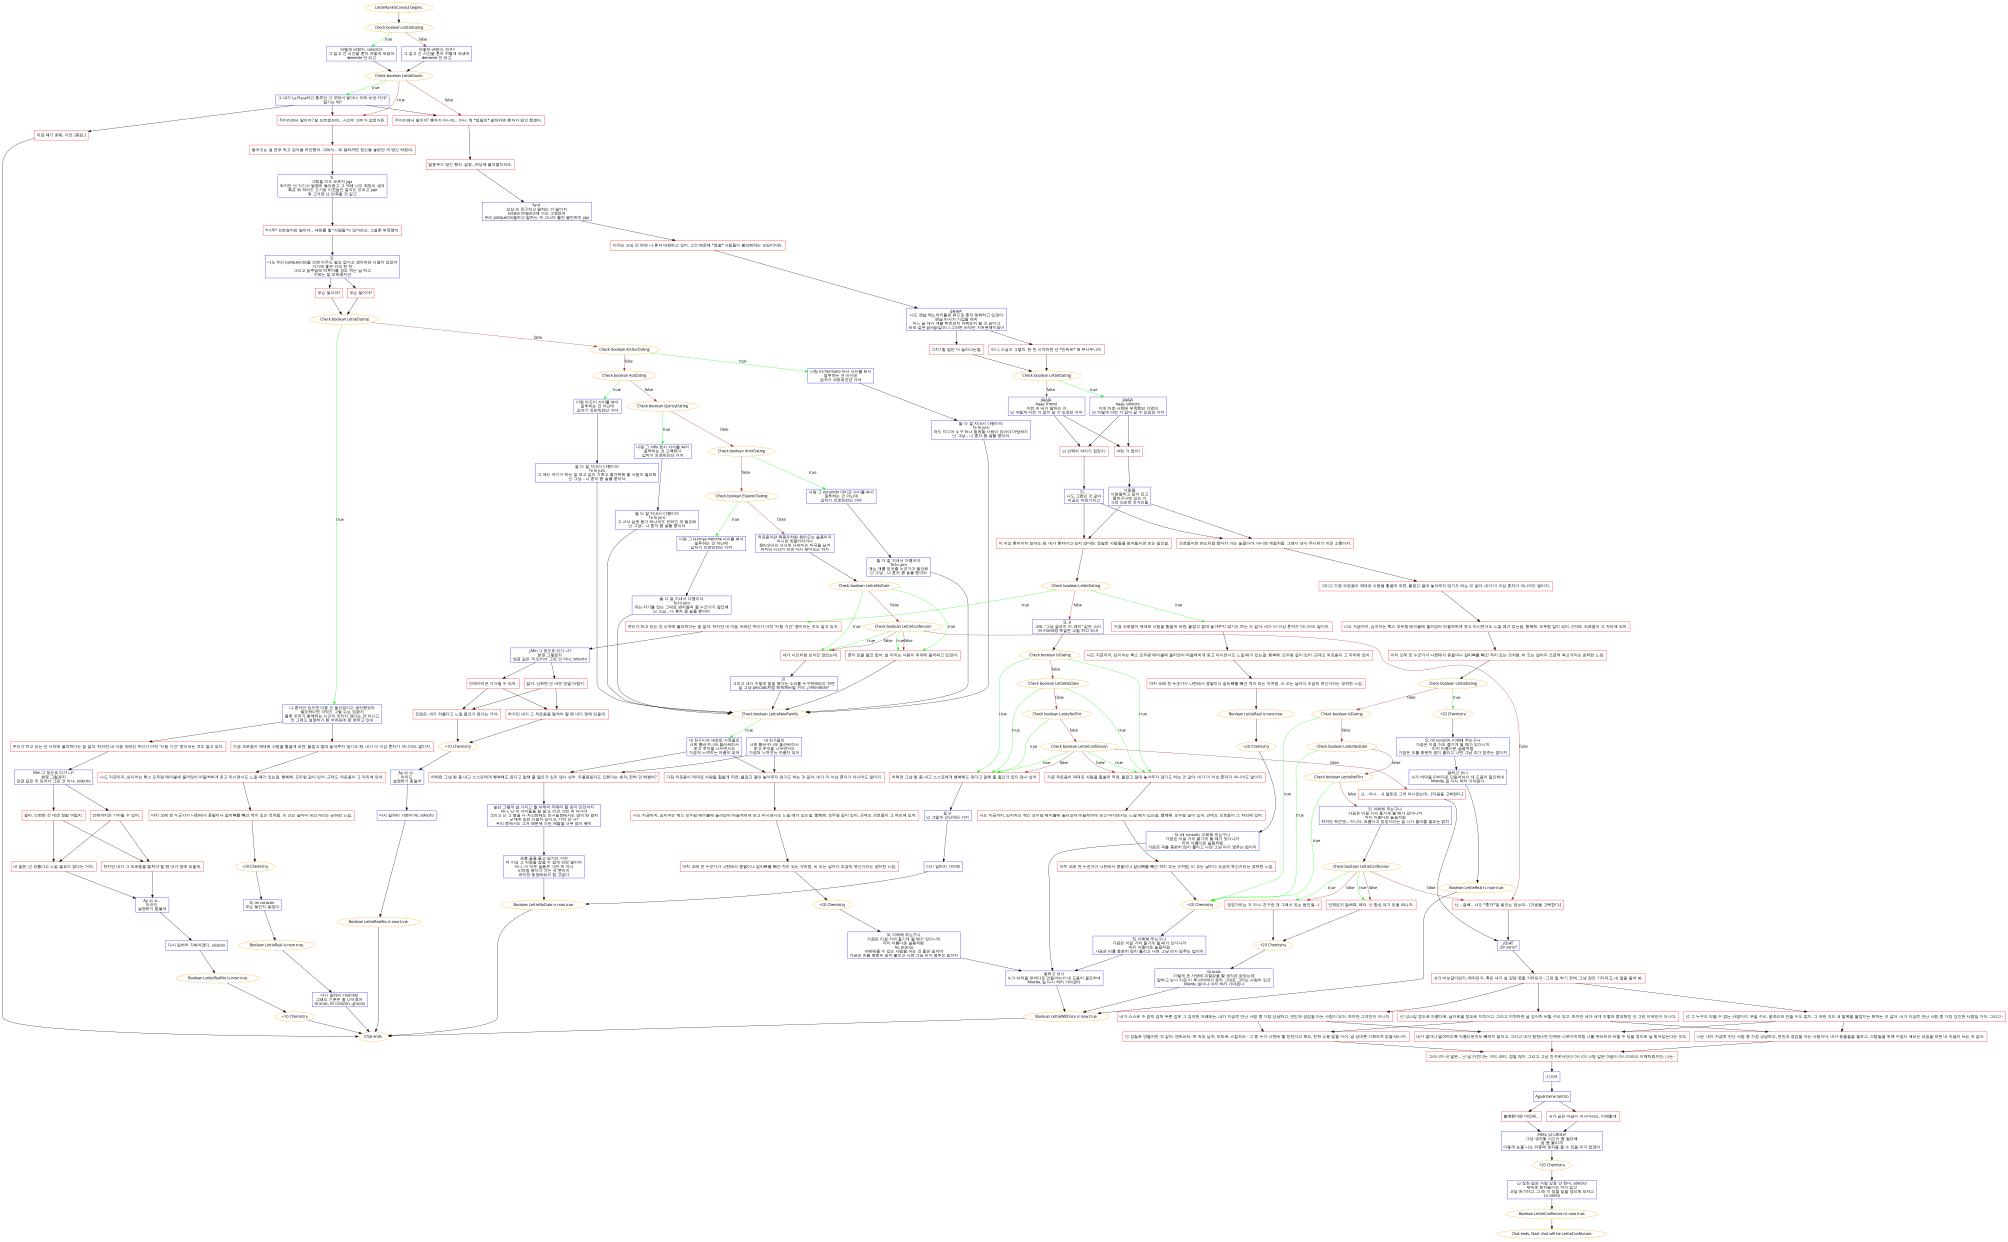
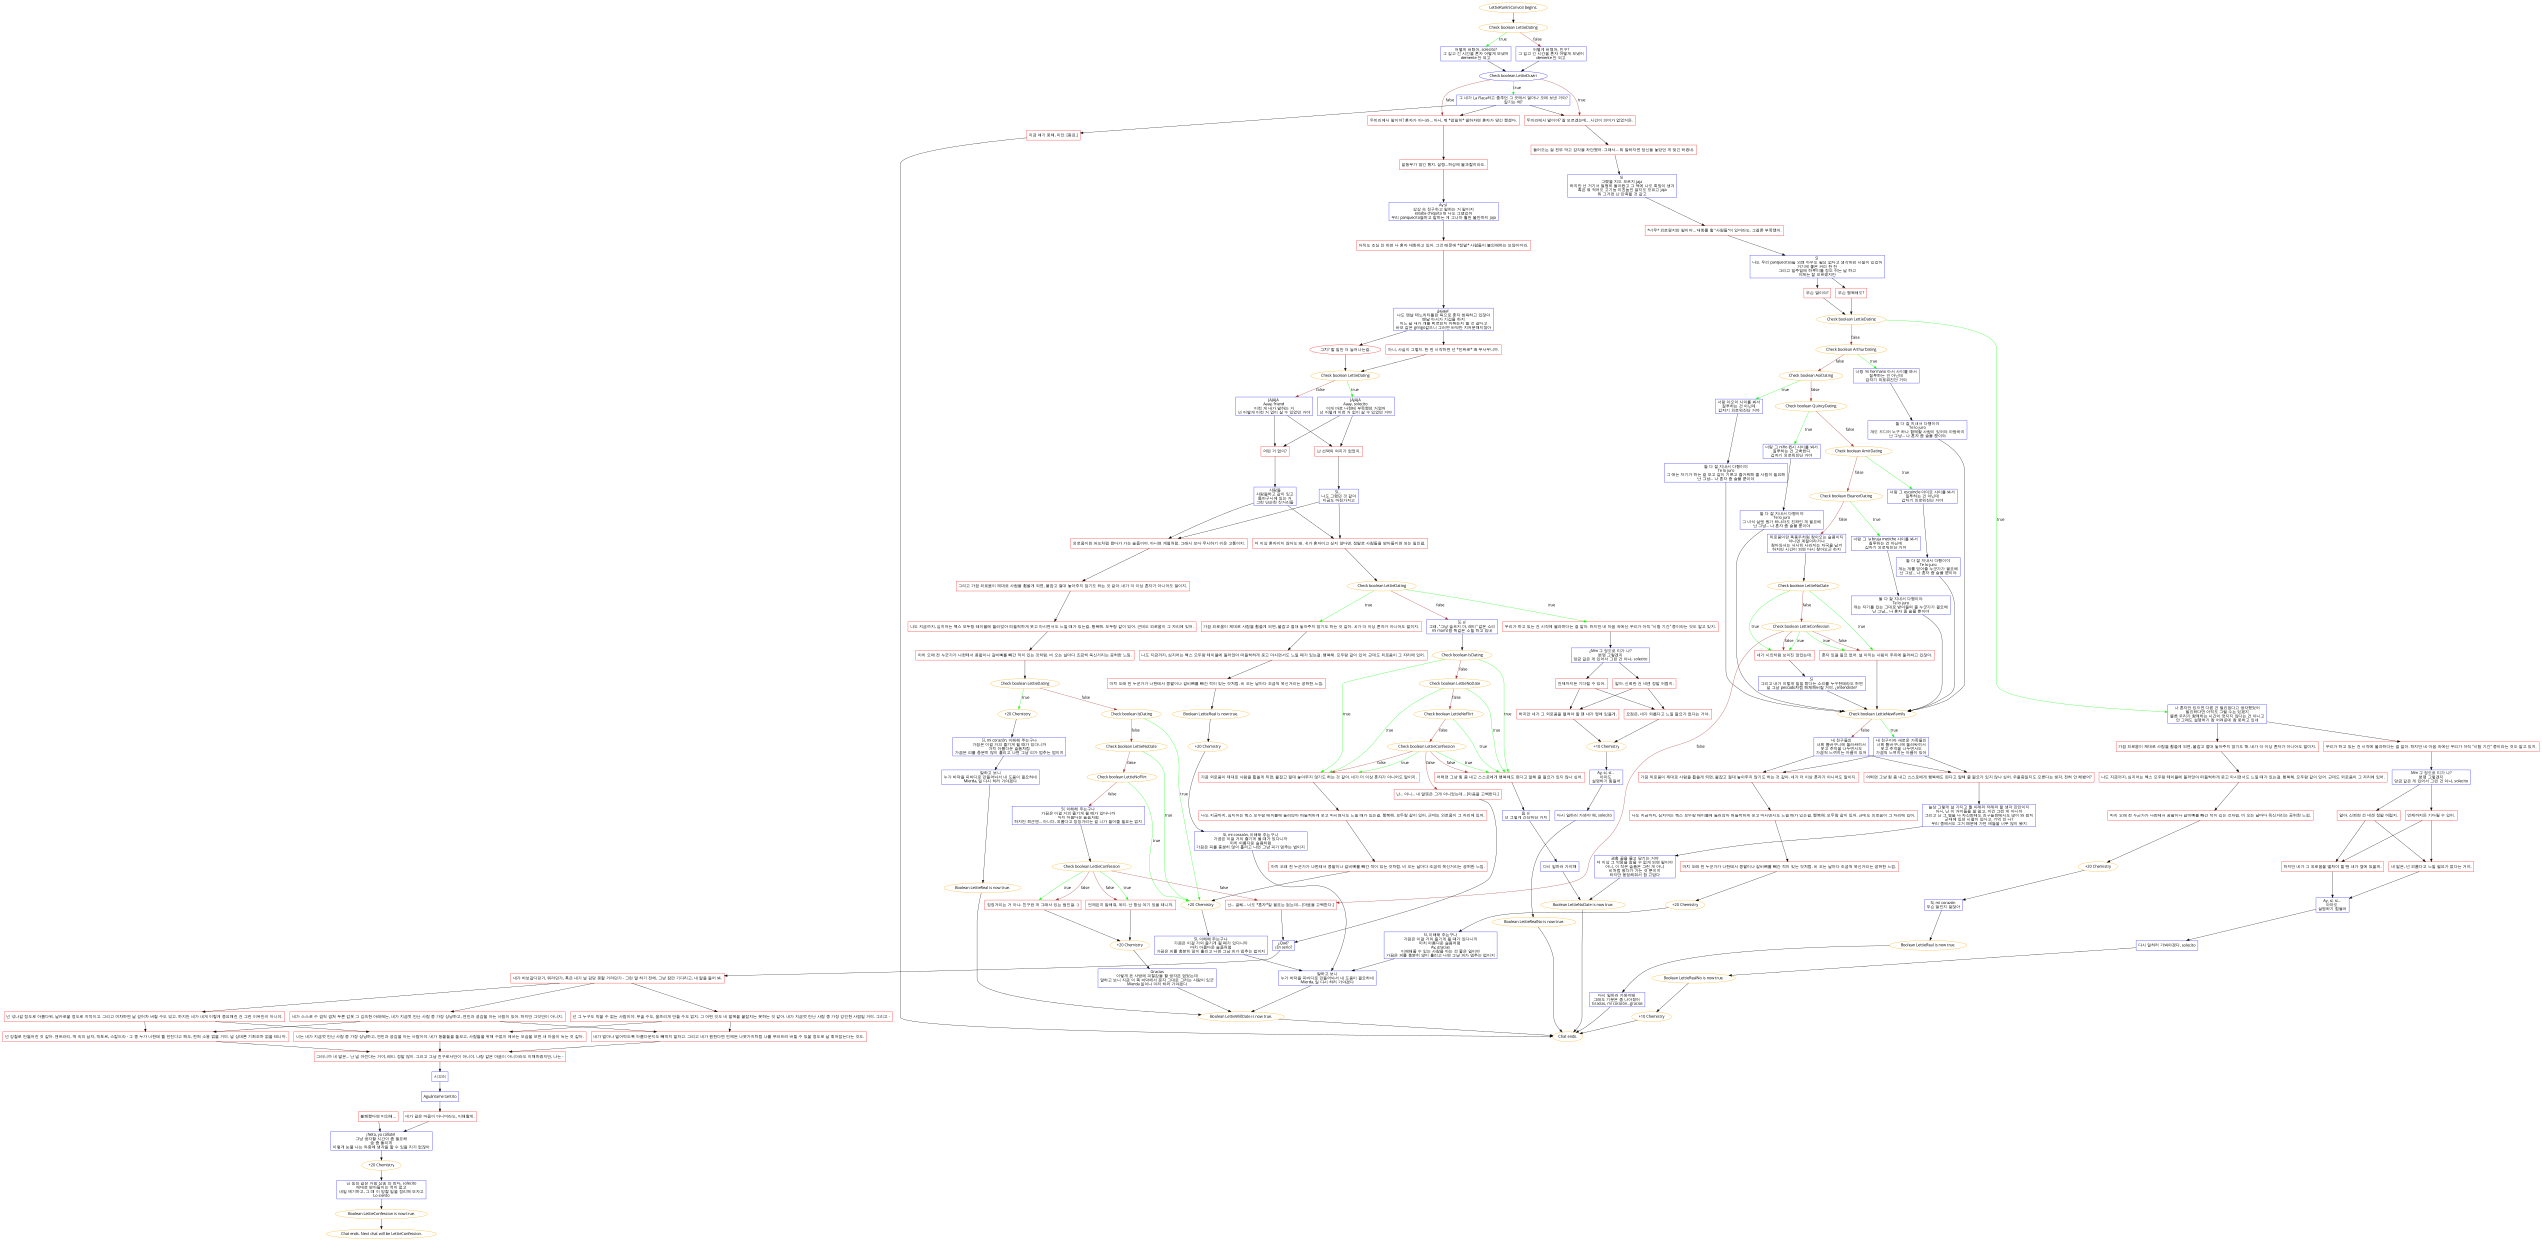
node "Check boolean LettieDuviri": color orange -> blue
node "무슨 일이야?": label "무슨 일이야?" -> "무슨 행복해도?"
node "그치? 할 일만 더 늘어나는걸.": shape box -> ellipse
edge "Check boolean LettieNewFamily" -> "내 친구들인 너희 틈바구니에 둘러싸여서 웃고 추억을 나누면서도 가끔씩 느껴지는 아픔이 있어": added, label "false"
edge "Aguántame tantito" -> "불쾌했다면 미안해...": removed
